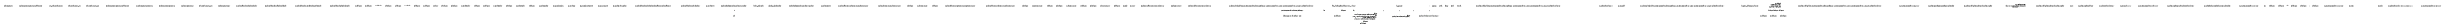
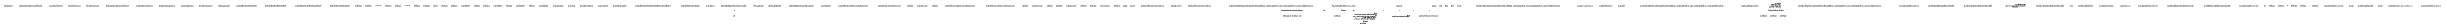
node "Entry System.Func<T1, T2, T3, TResult>.Invoke(T1, T2, T3)": added
node "Entry CommandLine.Core.Specification.IsMinNotSpecified()": added
